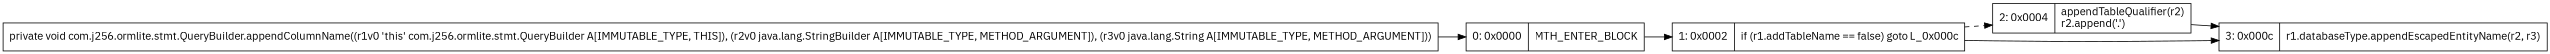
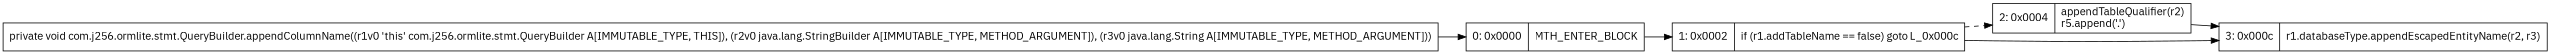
node "2: 0x0004": text "r2.append('.')" -> "r5.append('.')"
